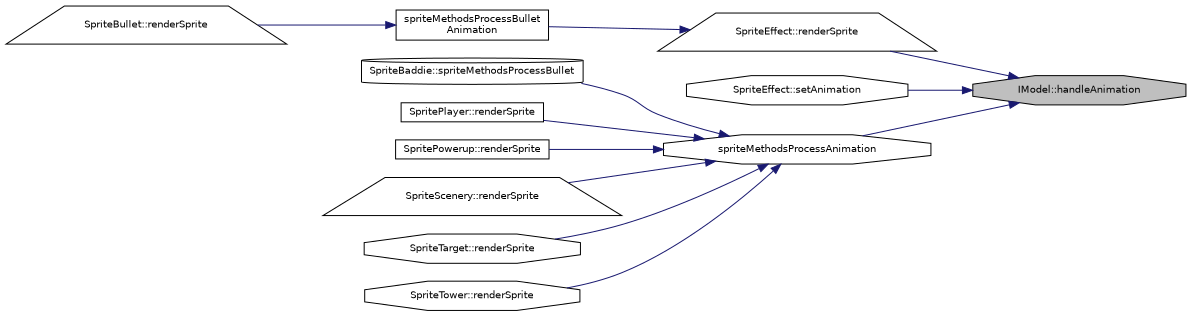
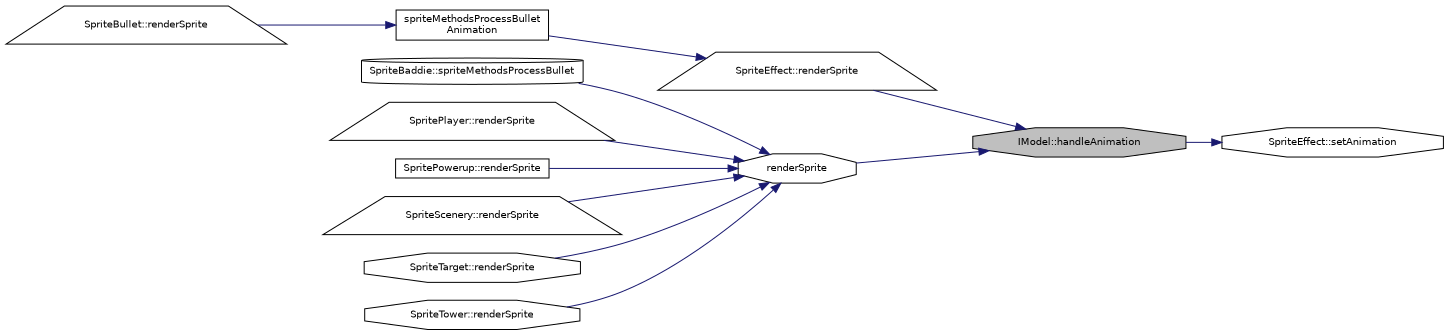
edge "SpriteEffect::setAnimation" -> "IModel::handleAnimation": reversed
node "SpritePlayer::renderSprite": shape box -> trapezium
node "spriteMethodsProcessAnimation": label "spriteMethodsProcessAnimation" -> "renderSprite"
